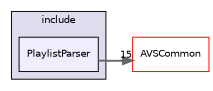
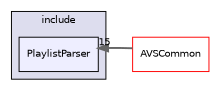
edge "PlaylistParser" -> "AVSCommon": reversed
